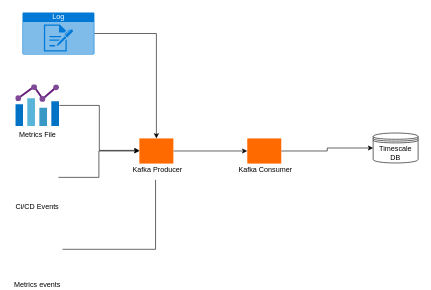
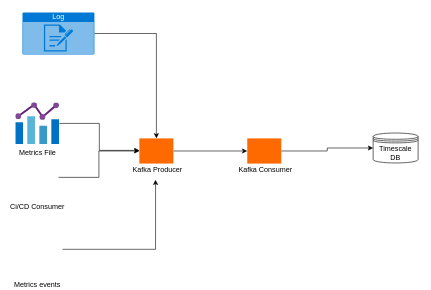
node "Metrics File": moved (38, 105) -> (38, 123)
edge "Kafka Producer" -- "Metrics events": arrowhead none -> classic
node "Ci/CD Events": label "Ci/CD Events" -> "Ci/CD Consumer"
